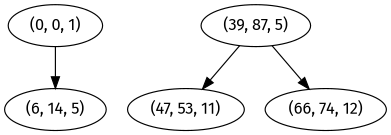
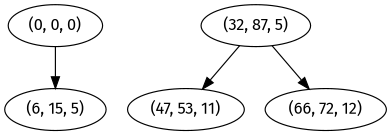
node "(0, 0, 1)": label "(0, 0, 1)" -> "(0, 0, 0)"
node "(39, 87, 5)": label "(39, 87, 5)" -> "(32, 87, 5)"
node "(6, 14, 5)": label "(6, 14, 5)" -> "(6, 15, 5)"
node "(66, 74, 12)": label "(66, 74, 12)" -> "(66, 72, 12)"
